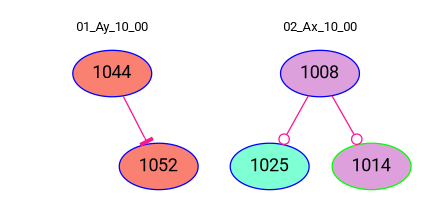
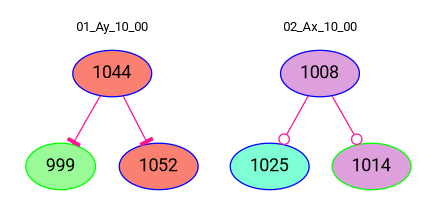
node "999": added
